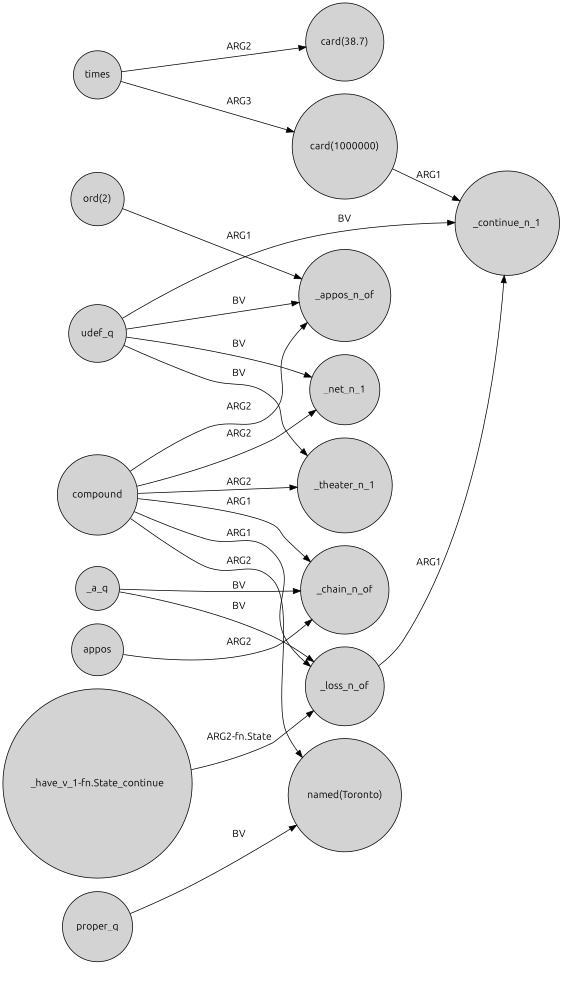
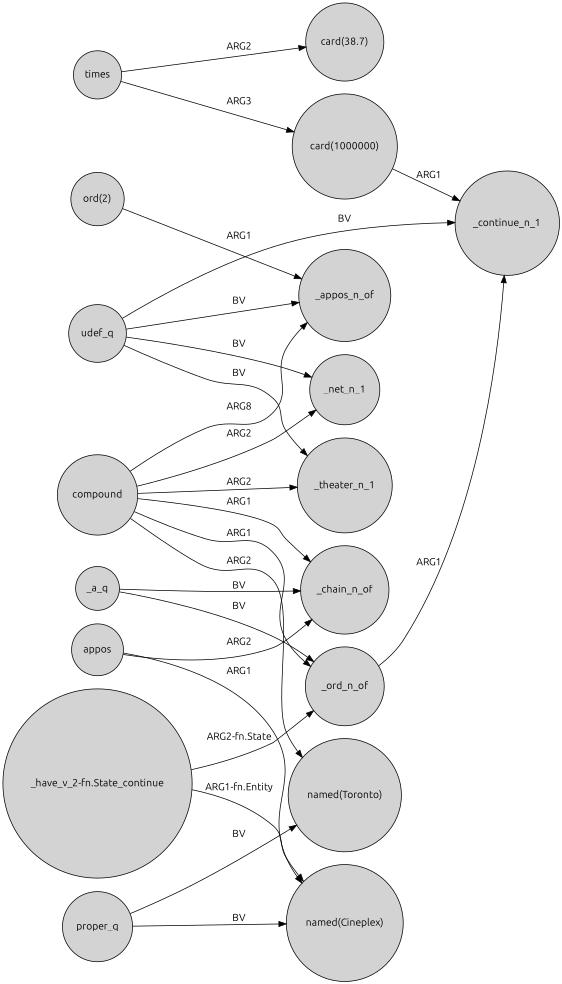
edge "compound" -> "_appos_n_of": label "ARG2" -> "ARG8"
node "_loss_n_of": label "_loss_n_of" -> "_ord_n_of"
node "_have_v_1-fn.State_continue": label "_have_v_1-fn.State_continue" -> "_have_v_2-fn.State_continue"
node "named(Cineplex)": added
